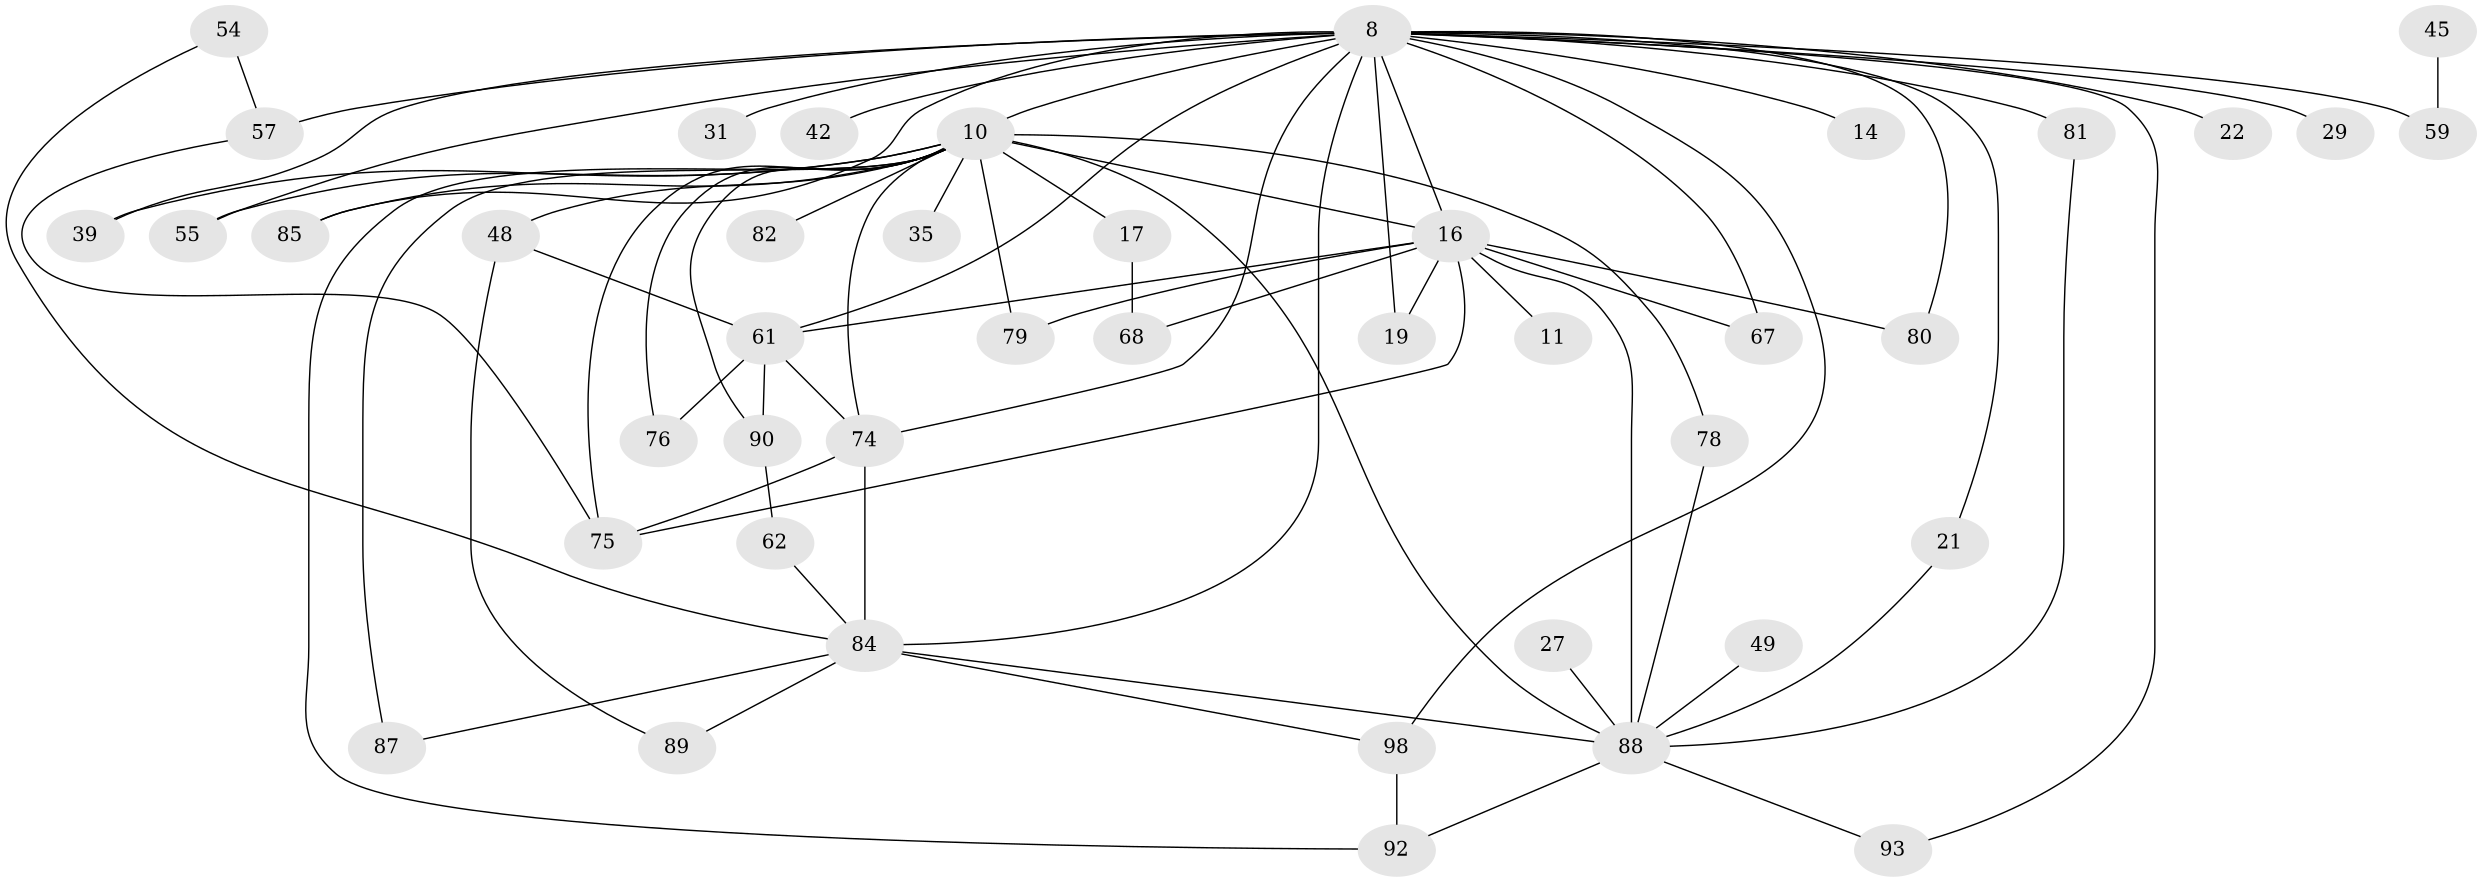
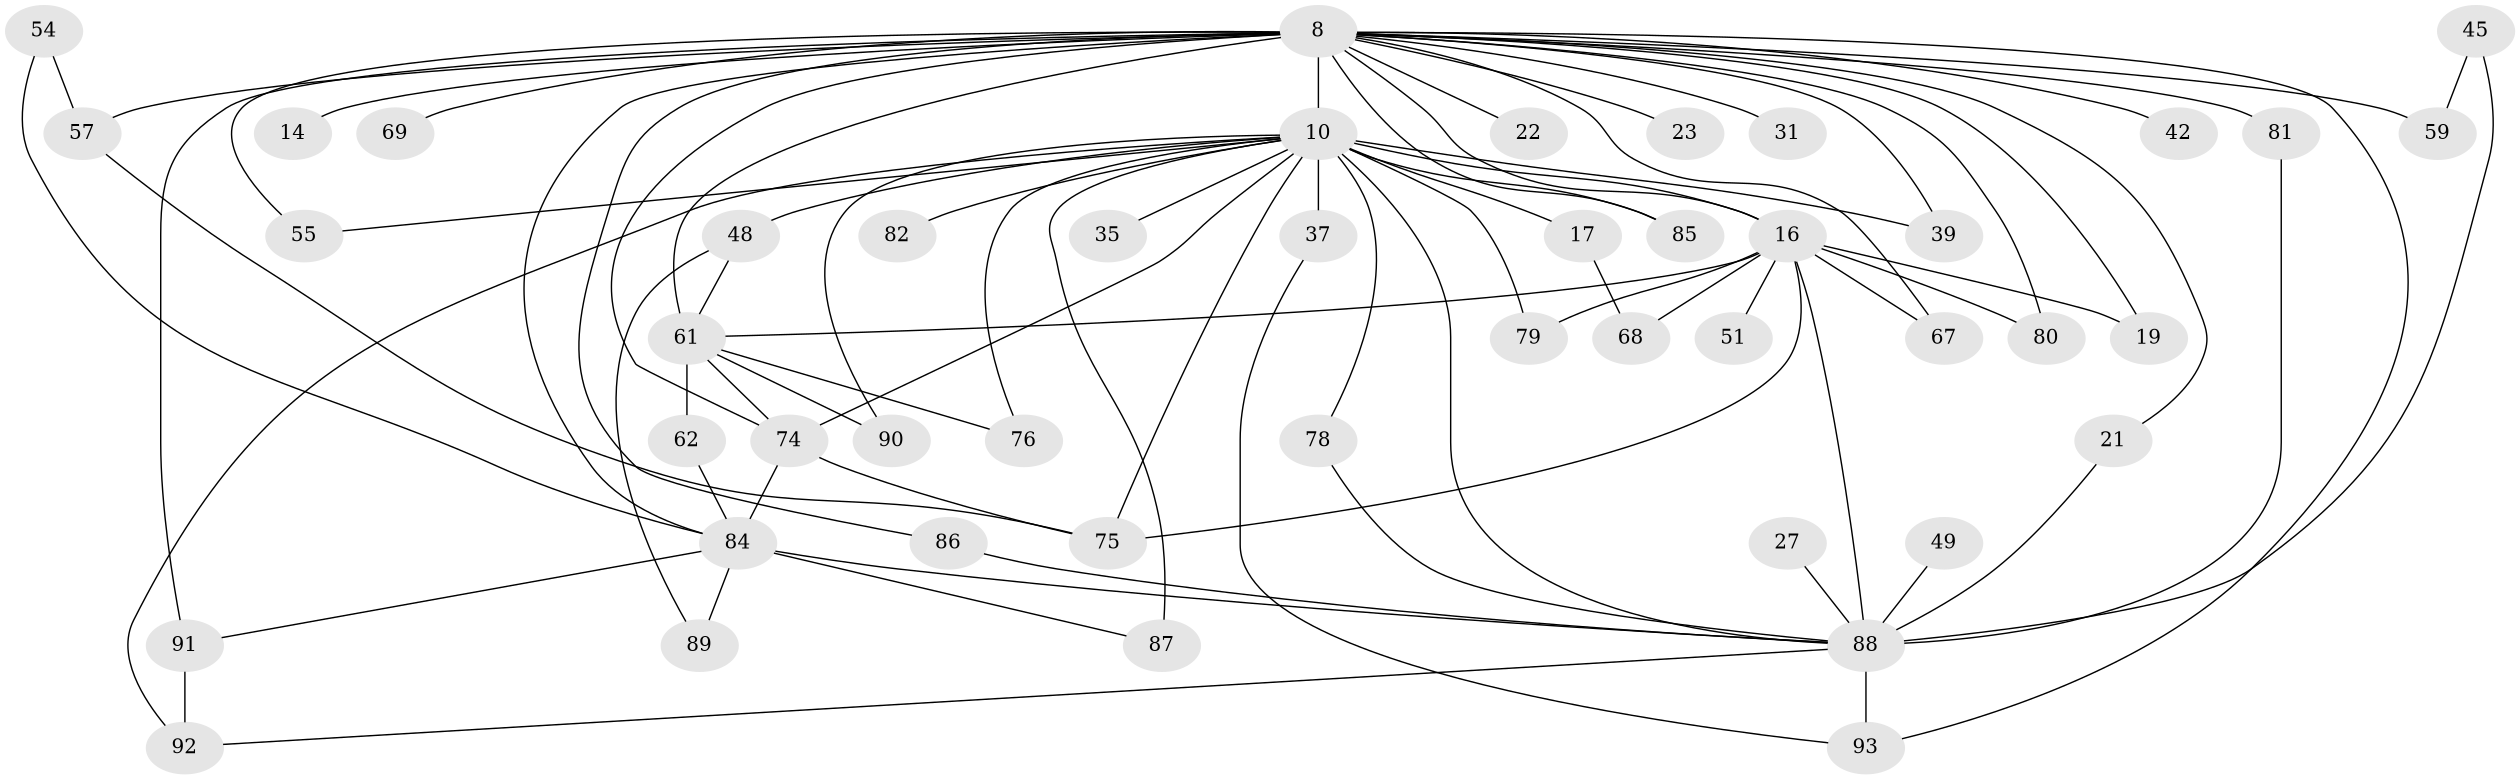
node "69": added
node "29": label "29" -> "23"
node "37": added
node "11": label "11" -> "51"
edge "45" -- "88": added
edge "90" -- "62": now "61" -- "62"
node "86": added
node "98": label "98" -> "91"
